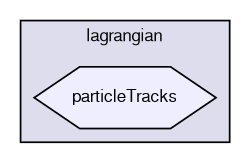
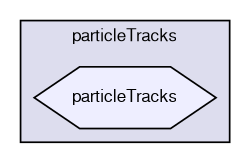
cluster "lagrangian": label "lagrangian" -> "particleTracks"
